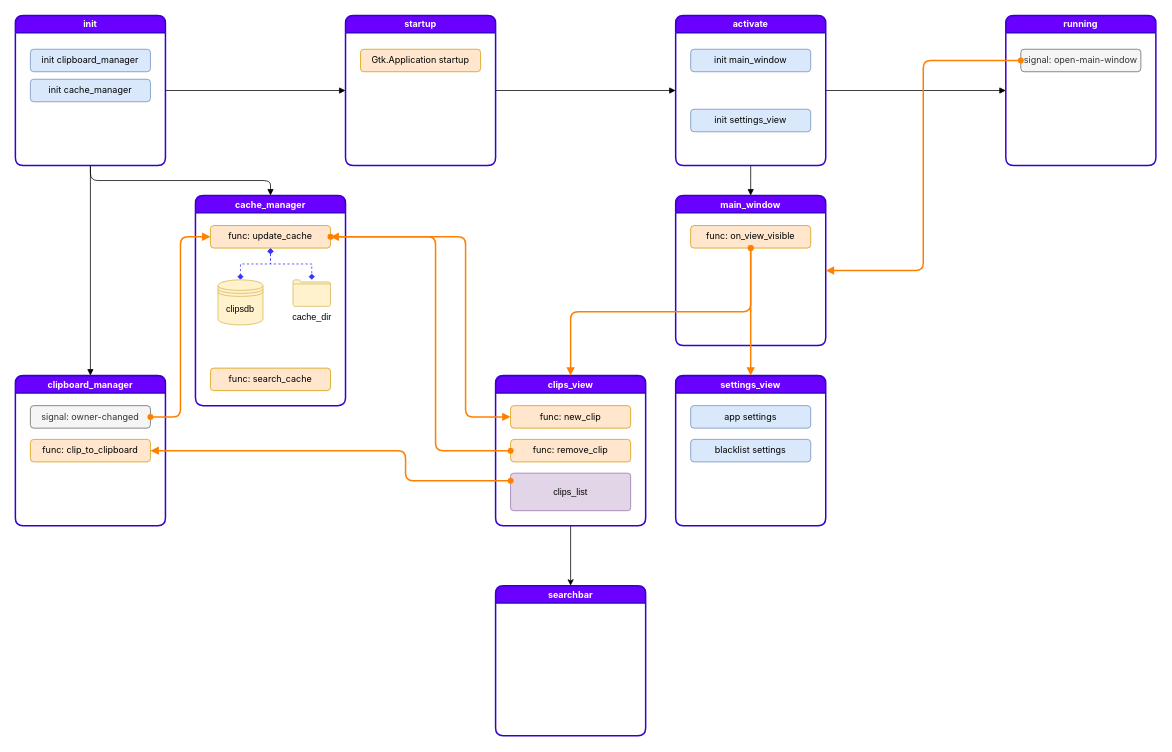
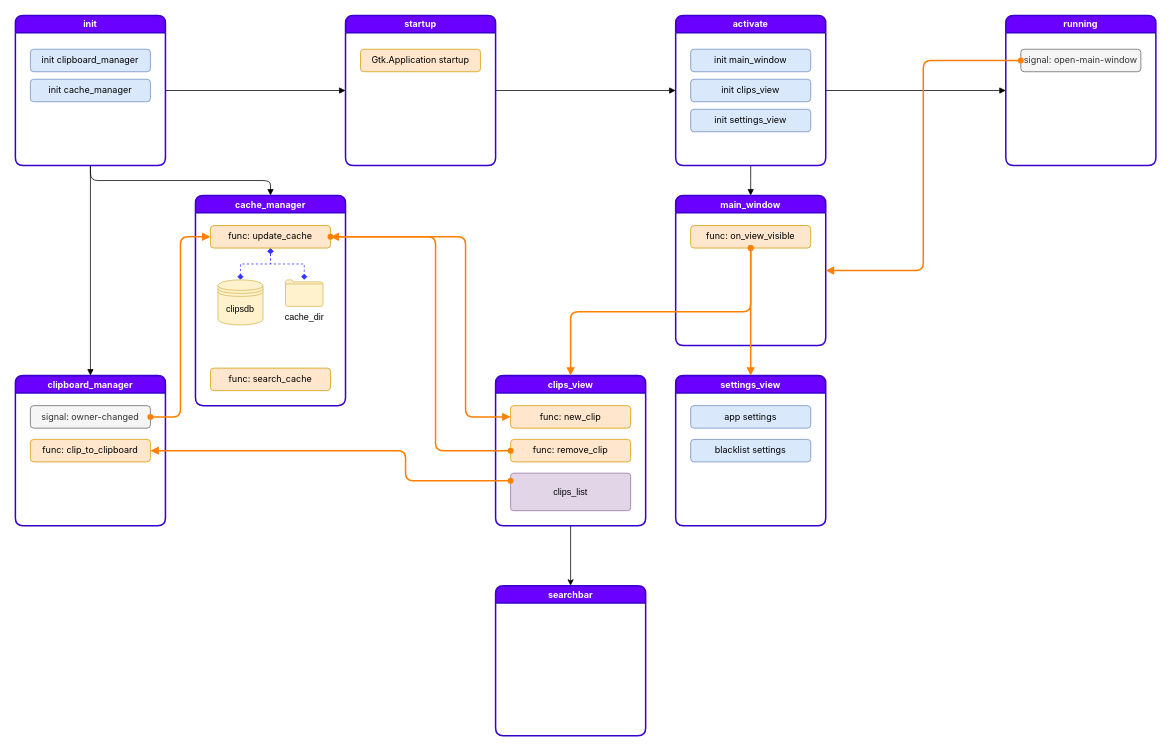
node "init clips_view": added
node "cache_dir": moved (312, 293) -> (304, 293)
